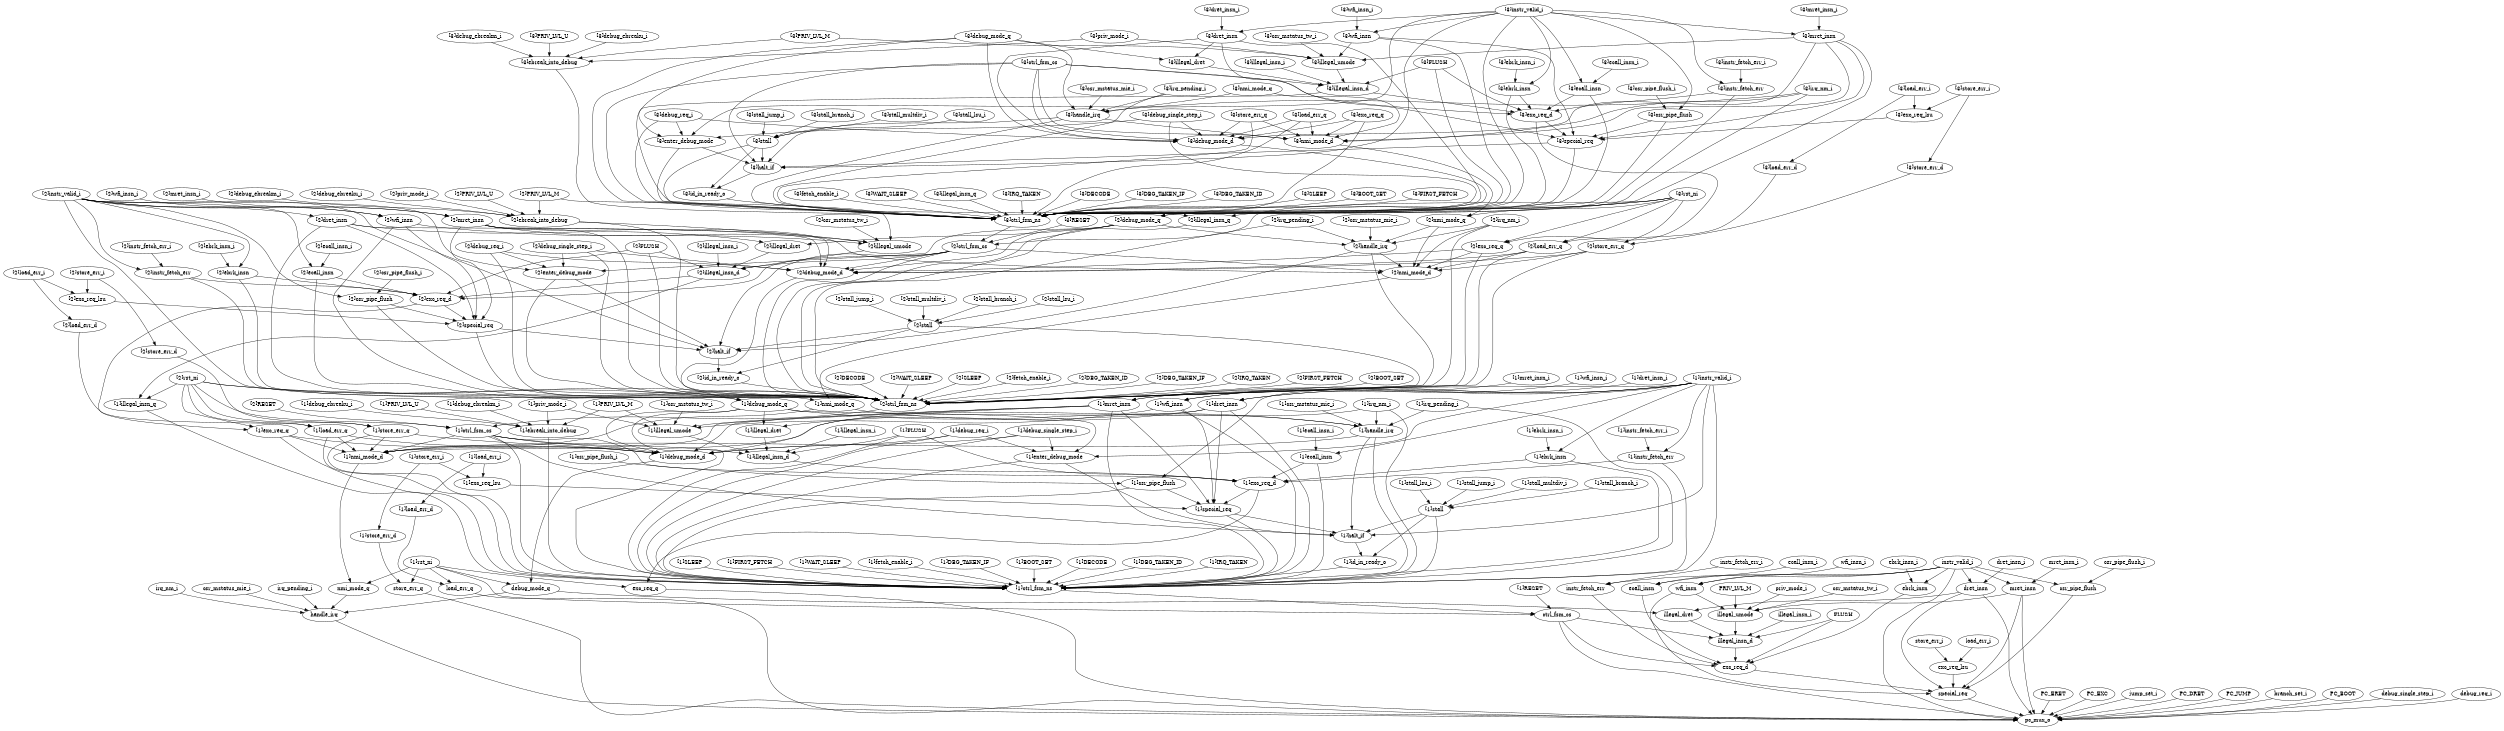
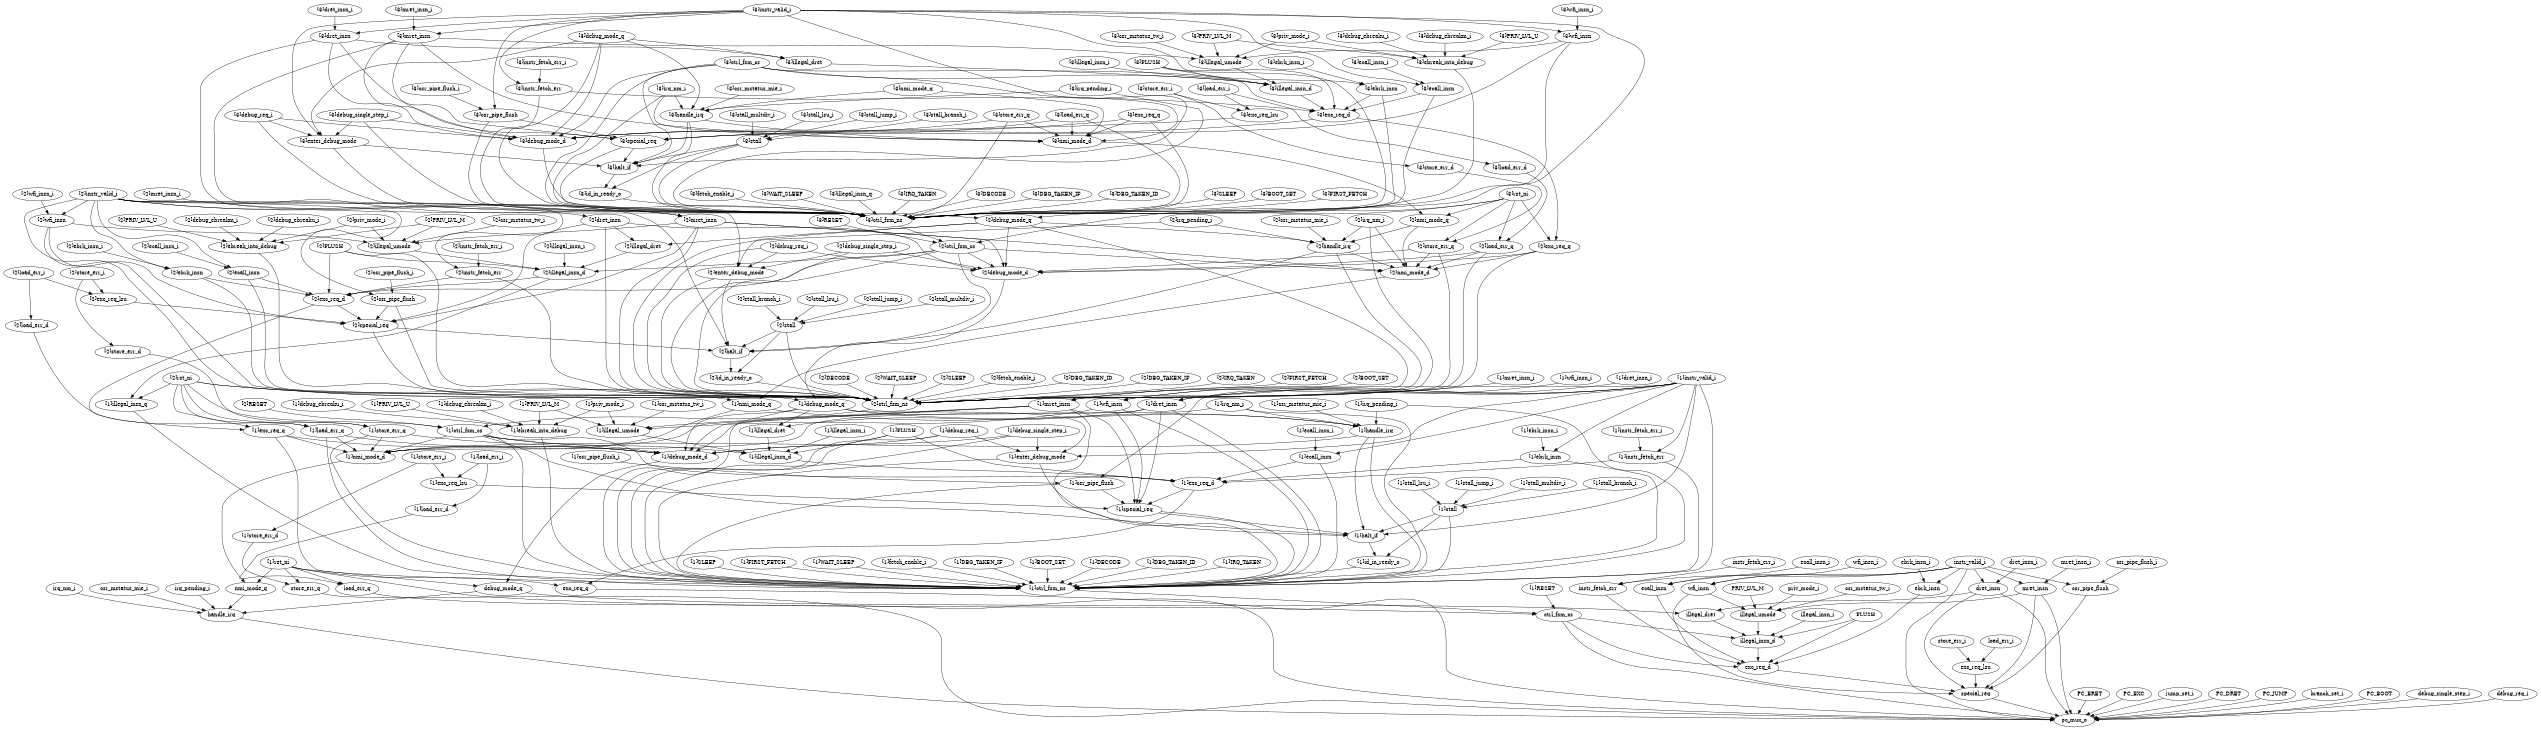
node "[2]illegal_insn_q": removed
edge "[2]ebreak_into_debug" -> "[2]illegal_umode": now "[2]priv_mode_i" -> "[2]illegal_umode"
